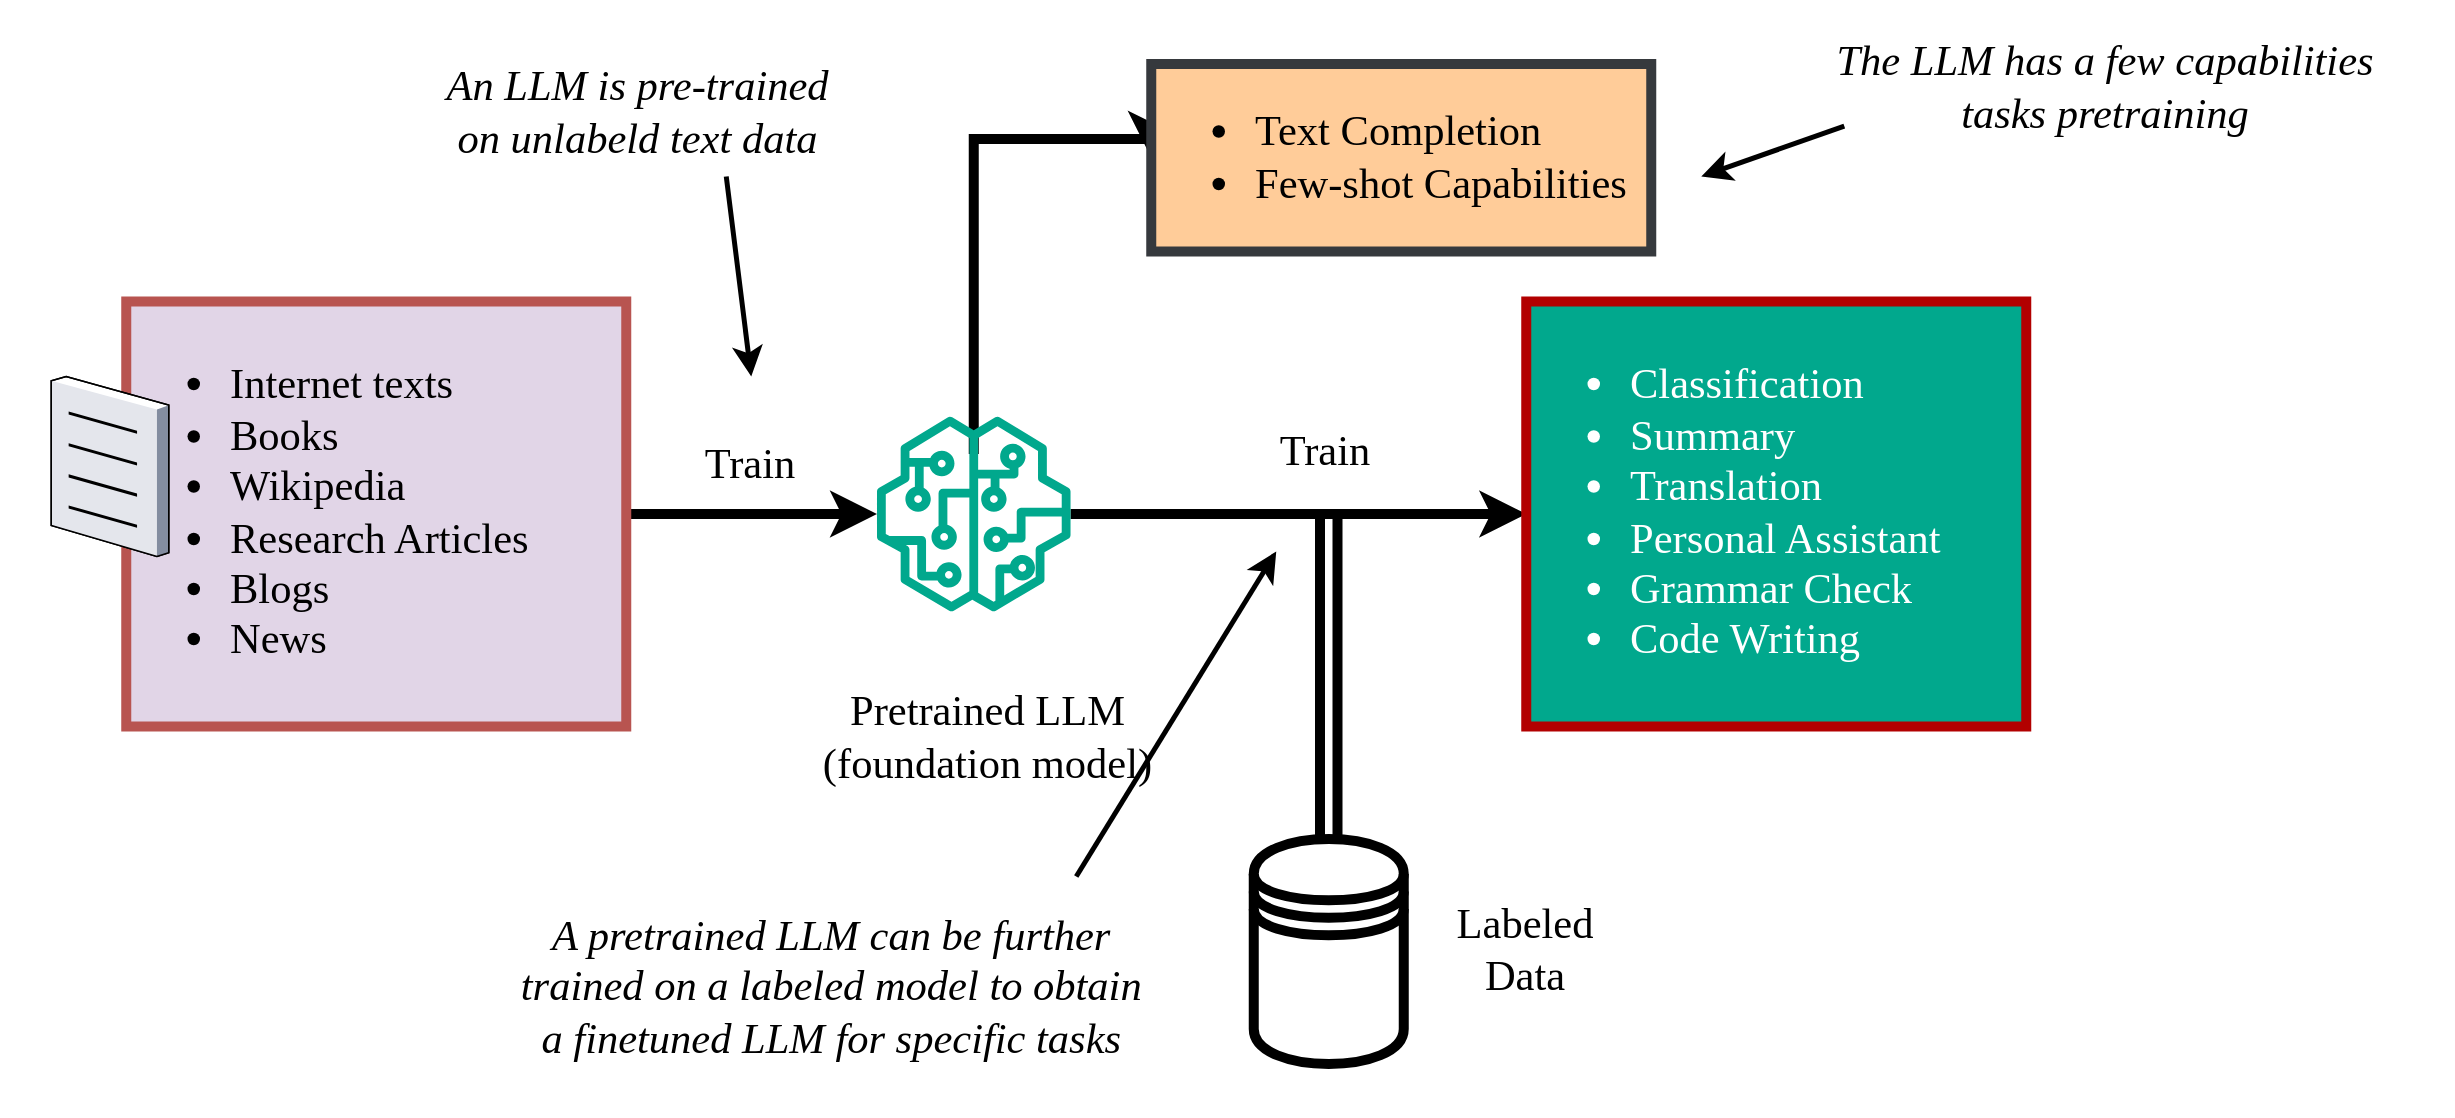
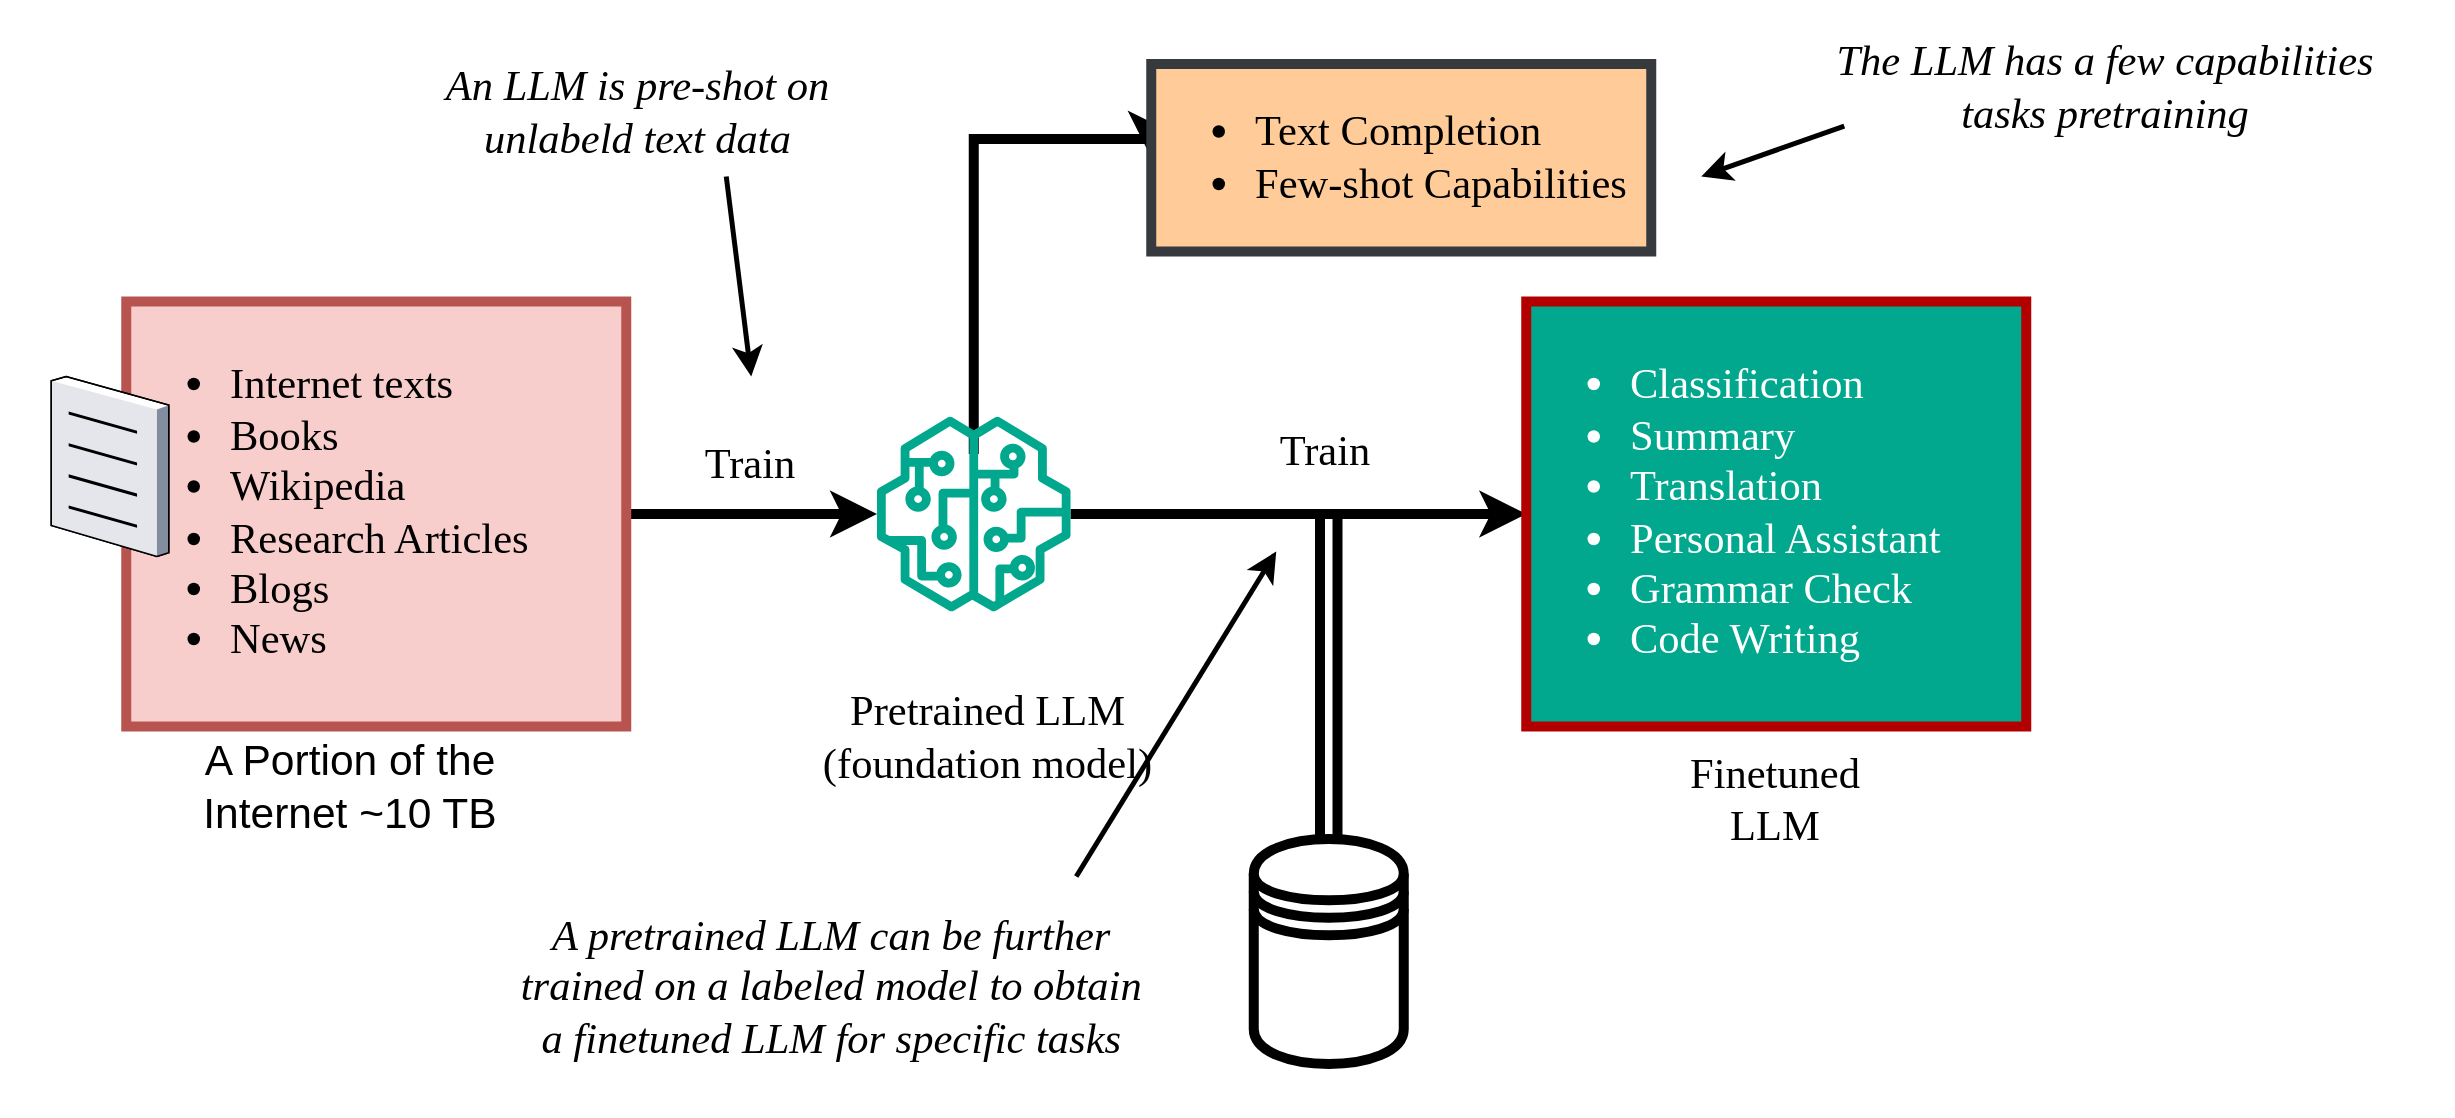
node "An LLM is pre-trained on unlabeld text data": label "An LLM is pre-trained on unlabeld text data" -> "An LLM is pre-shot on unlabeld text data"
node "Internet texts Books Wikipedia Research Articles Blogs News": fillcolor #e1d5e7 -> #f8cecc
node "A Portion of the Internet ~10 TB": added
node "Finetuned LLM": added
node "Labeled Data": removed
